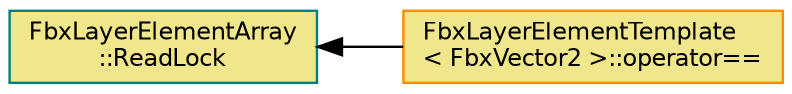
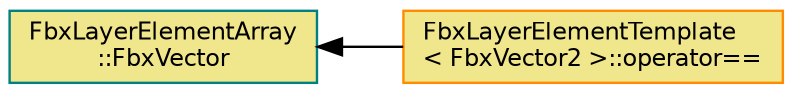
node "FbxLayerElementArray ::ReadLock": label "FbxLayerElementArray ::ReadLock" -> "FbxLayerElementArray ::FbxVector"
